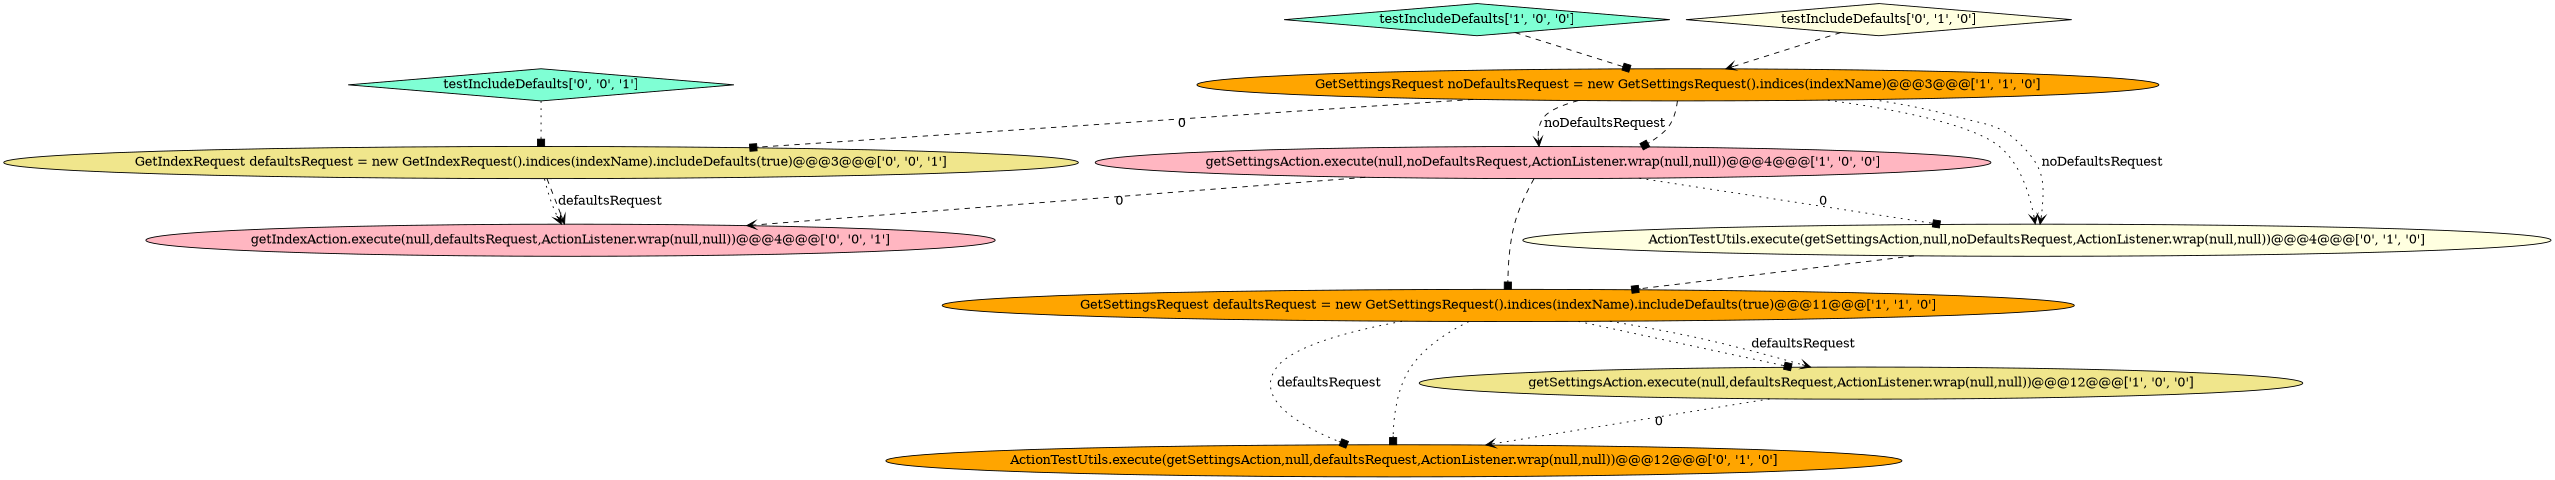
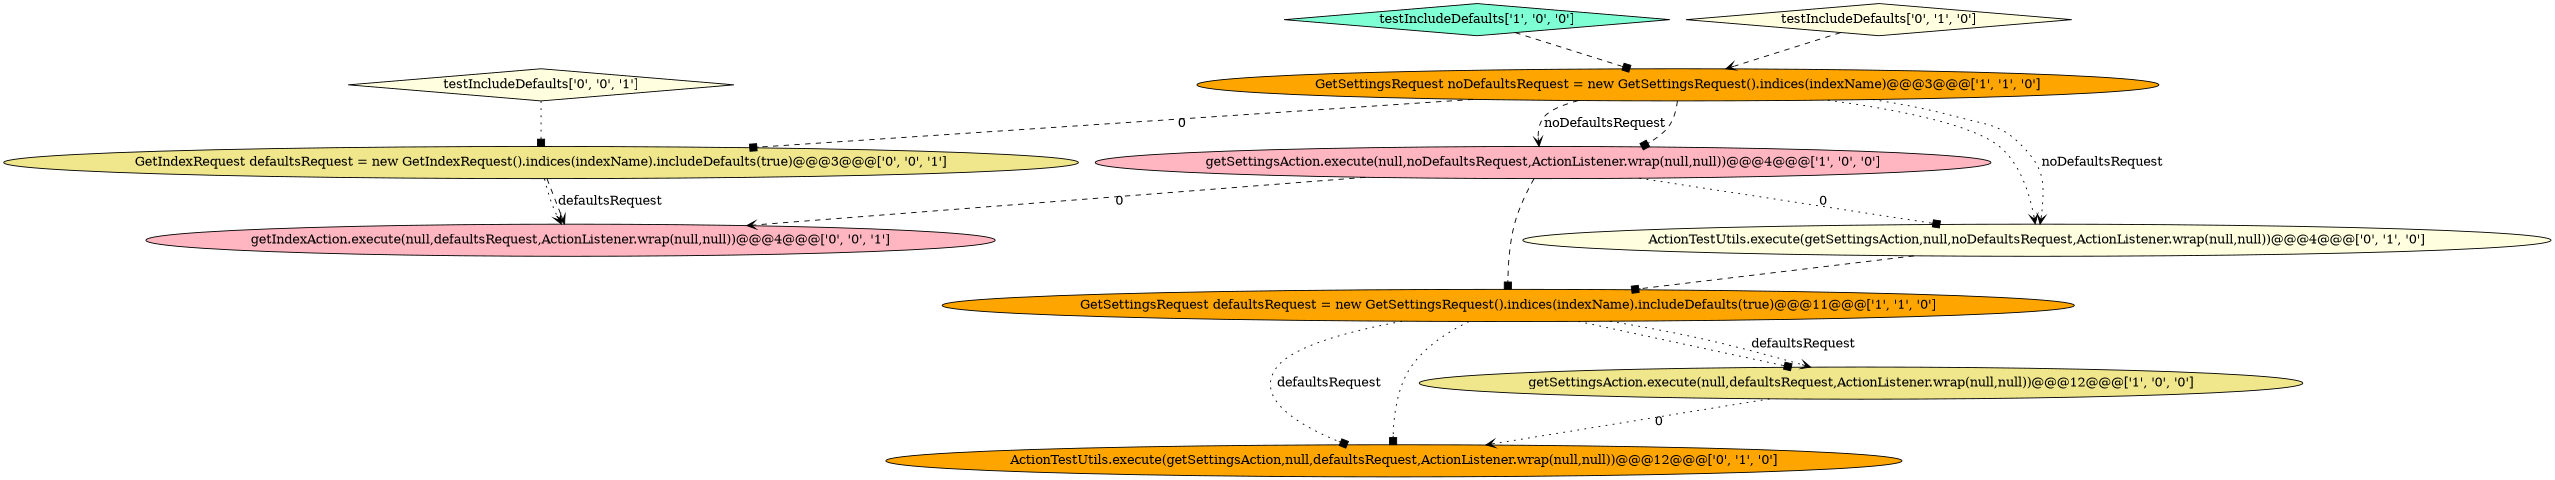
node "testIncludeDefaults['0', '0', '1']": fillcolor aquamarine -> lightyellow
